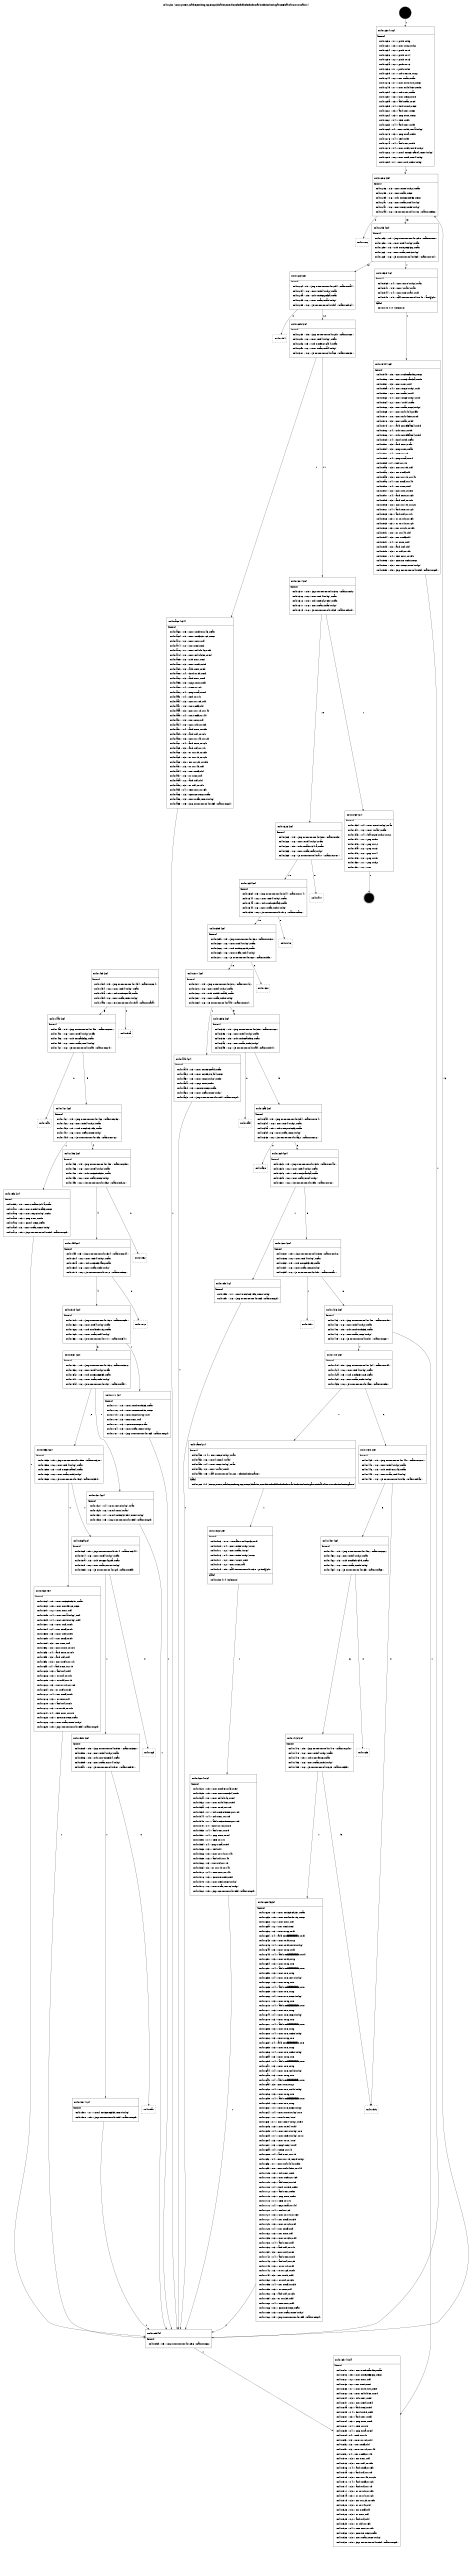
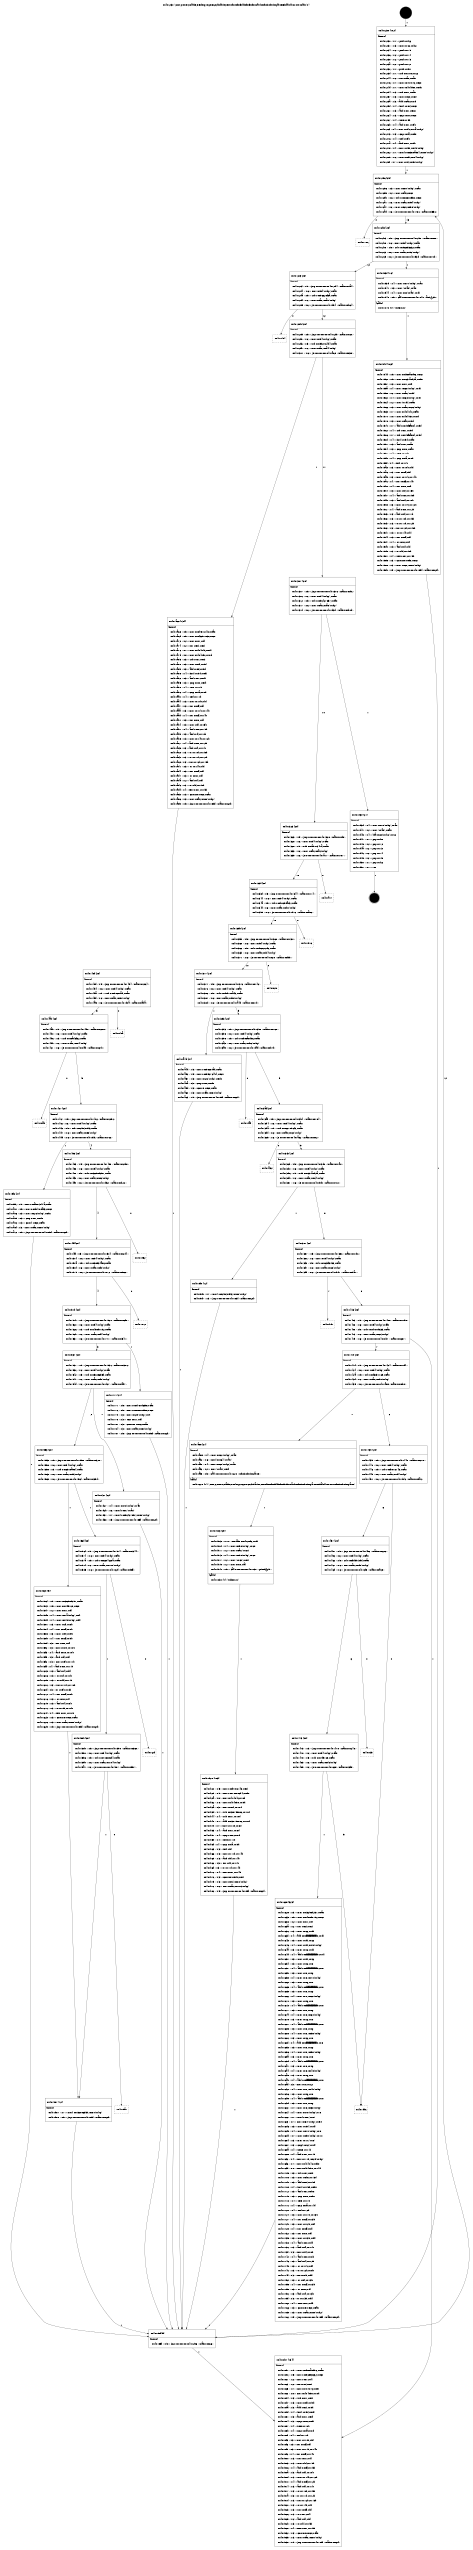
edge "0x4015cd [97]" -> "0x401e5f [5]": now "0x4015cd [97]" -> "0x401b87 [12]"
